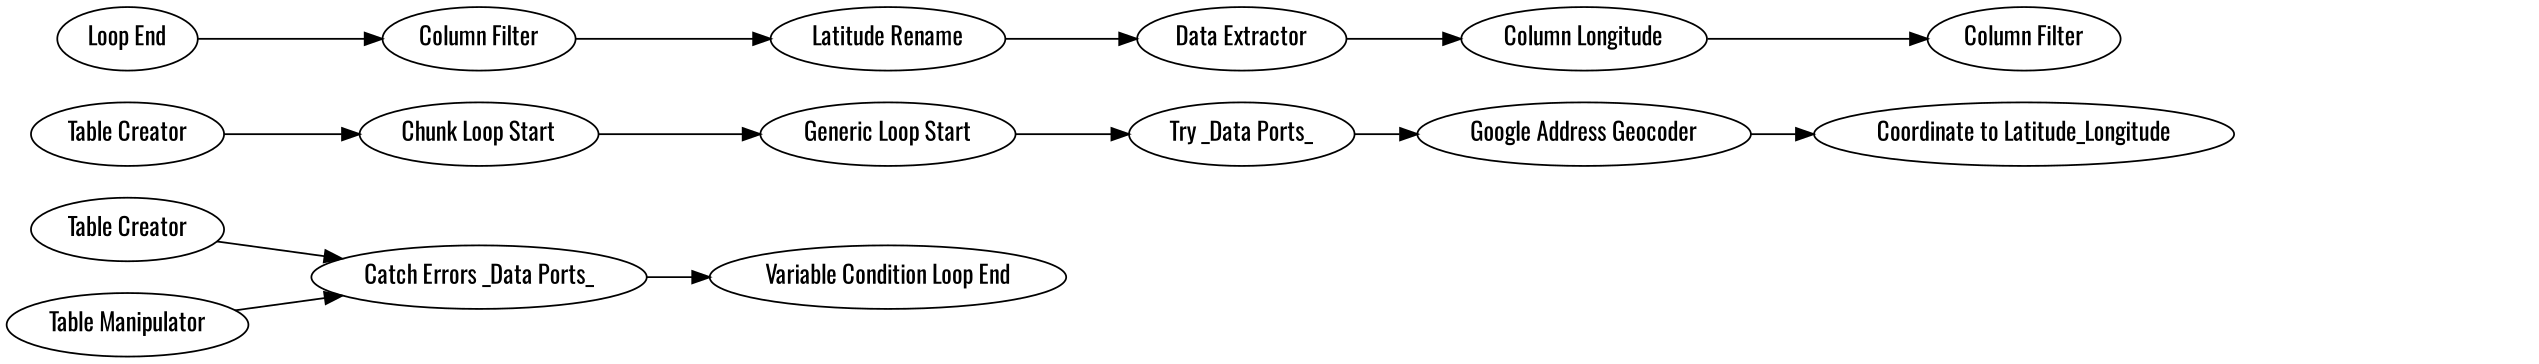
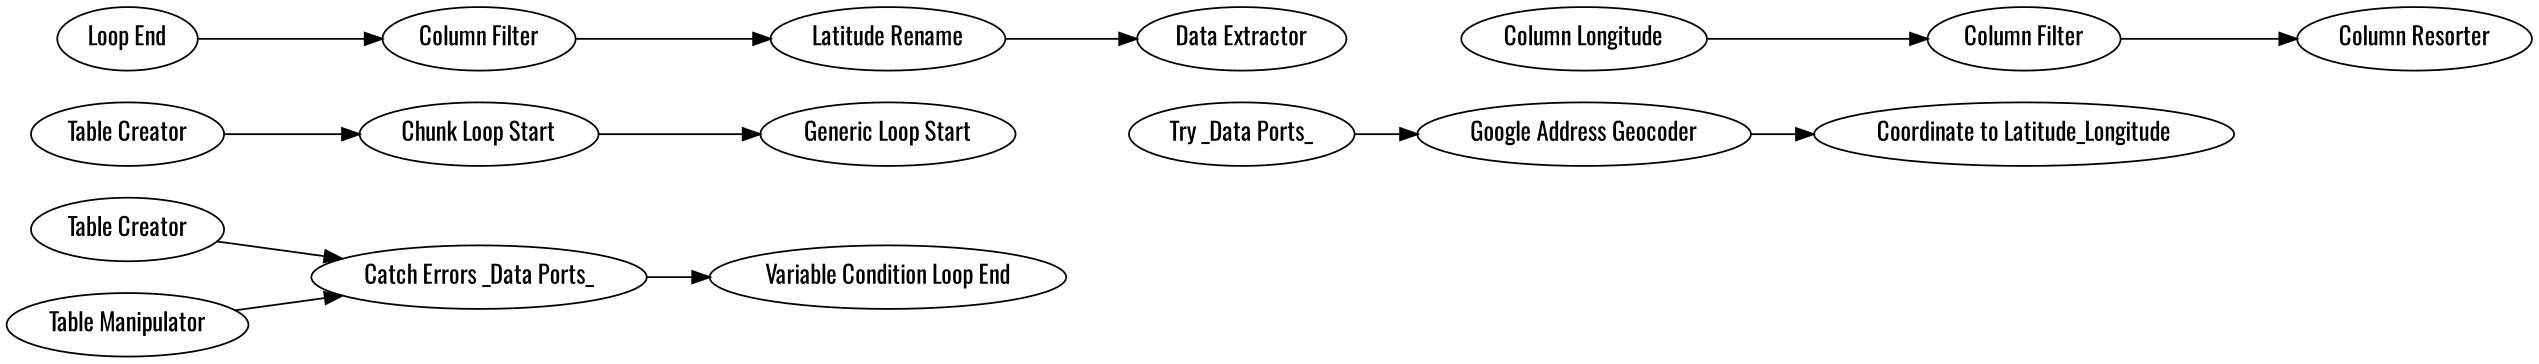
edge "Data Extractor" -> "Column Longitude": removed
node "Column Resorter": added
edge "Generic Loop Start" -> "Try _Data Ports_": removed
